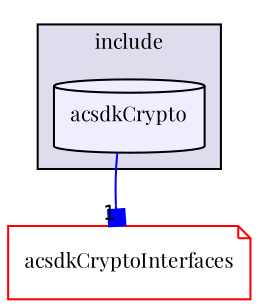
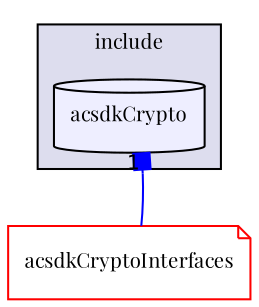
edge "acsdkCrypto" -> "acsdkCryptoInterfaces": reversed
